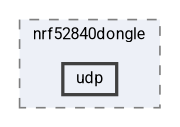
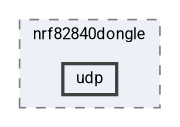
cluster "nrf52840dongle": label "nrf52840dongle" -> "nrf82840dongle"
